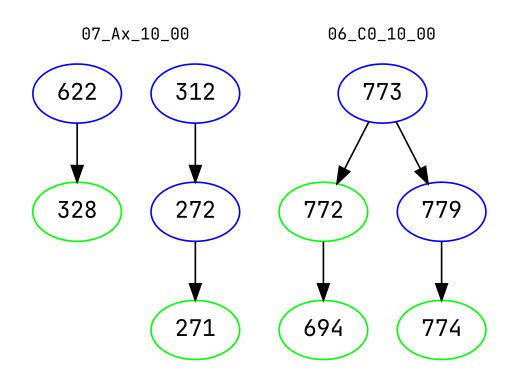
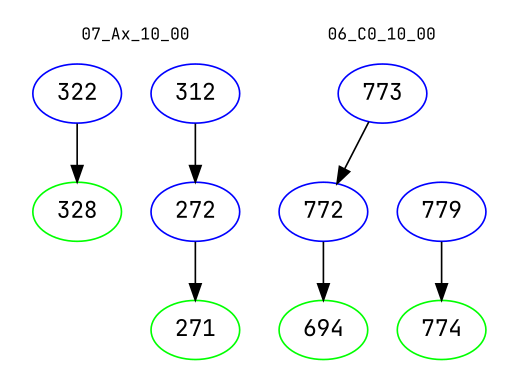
node "622": label "622" -> "322"
edge "773" -> "779": removed
node "772": color green -> blue
